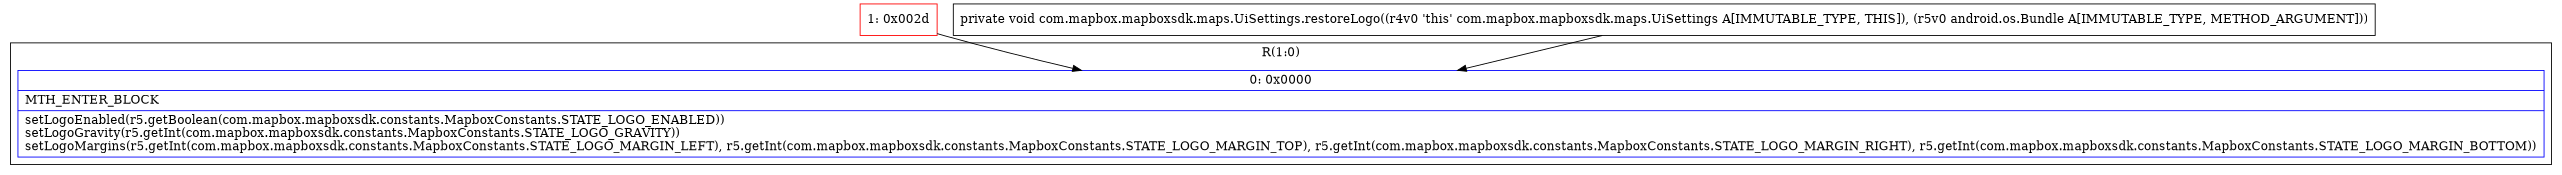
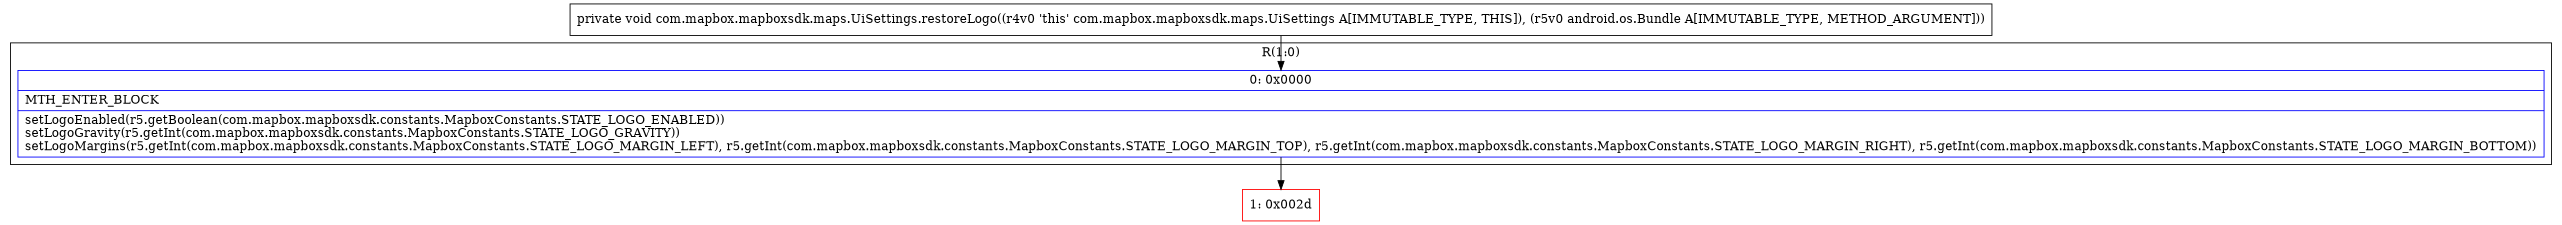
edge "1: 0x002d" -> "0: 0x0000": reversed
